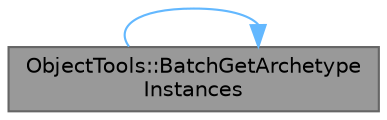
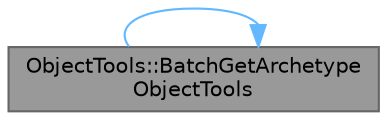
node "ObjectTools::BatchGetArchetype Instances": label "ObjectTools::BatchGetArchetype Instances" -> "ObjectTools::BatchGetArchetype ObjectTools"
